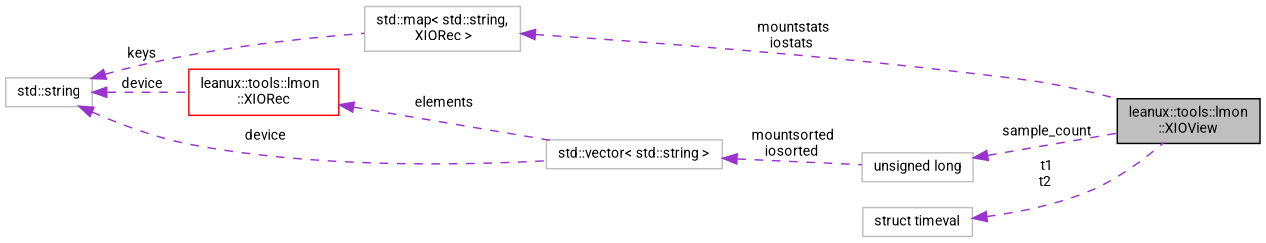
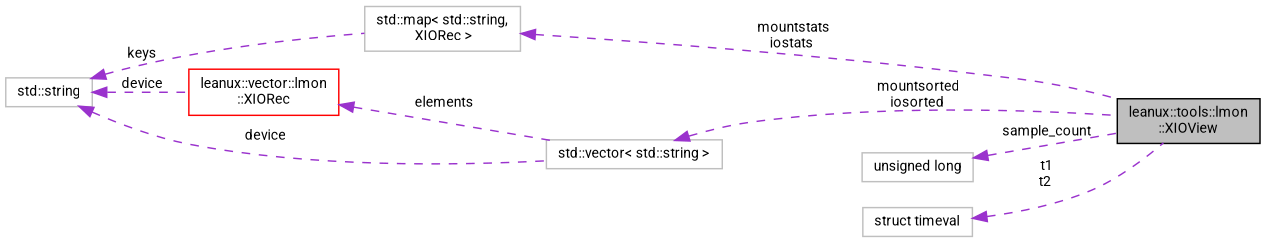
node "leanux::tools::lmon ::XIORec": label "leanux::tools::lmon ::XIORec" -> "leanux::vector::lmon ::XIORec"
edge "unsigned long" -> "std::vector< std::string >": now "leanux::tools::lmon ::XIOView" -> "std::vector< std::string >"
